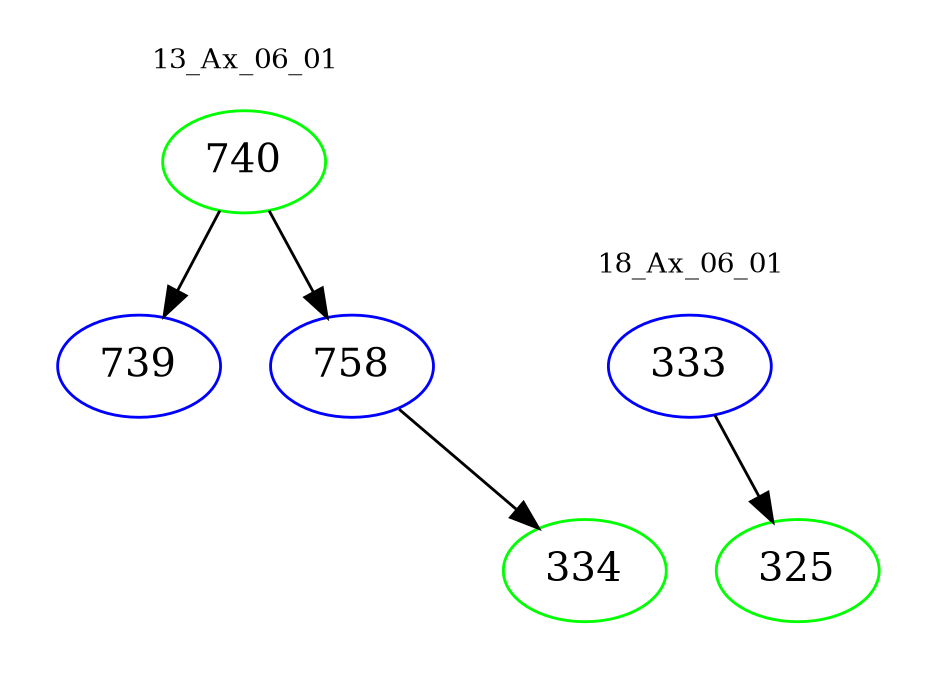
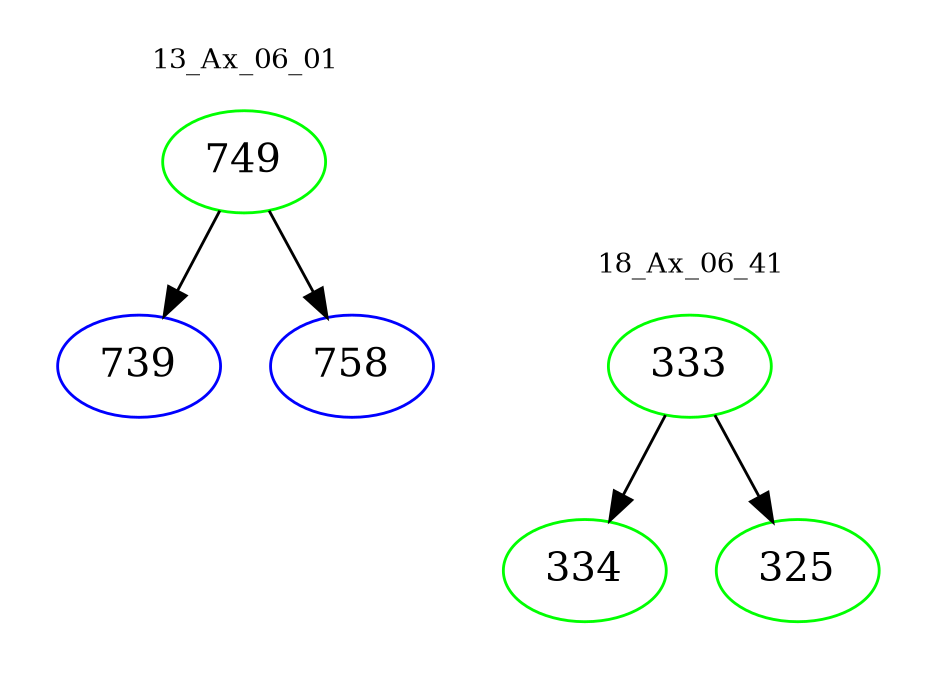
node "740": label "740" -> "749"
cluster "18_Ax_06_01": label "18_Ax_06_01" -> "18_Ax_06_41"
node "333": color blue -> green
edge "758" -> "334": now "333" -> "334"
